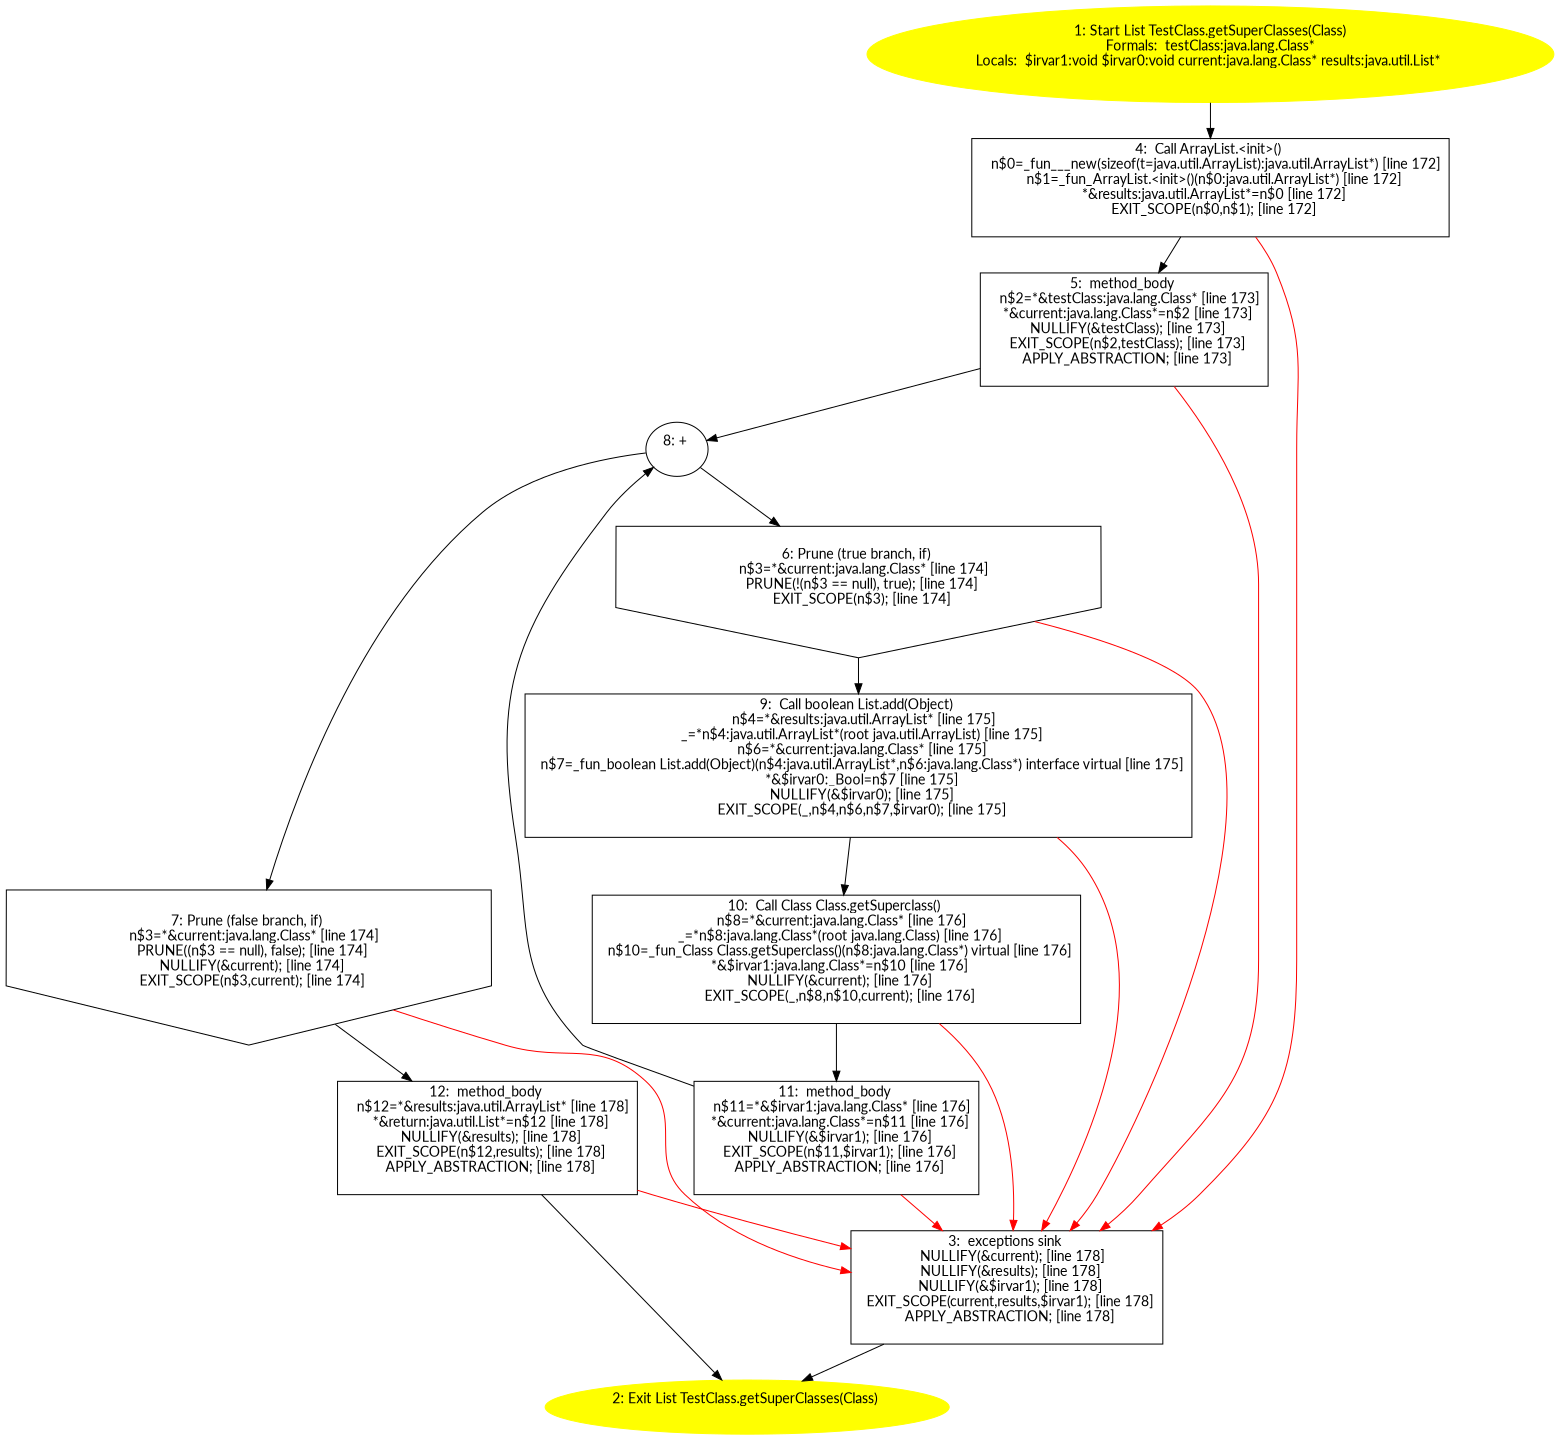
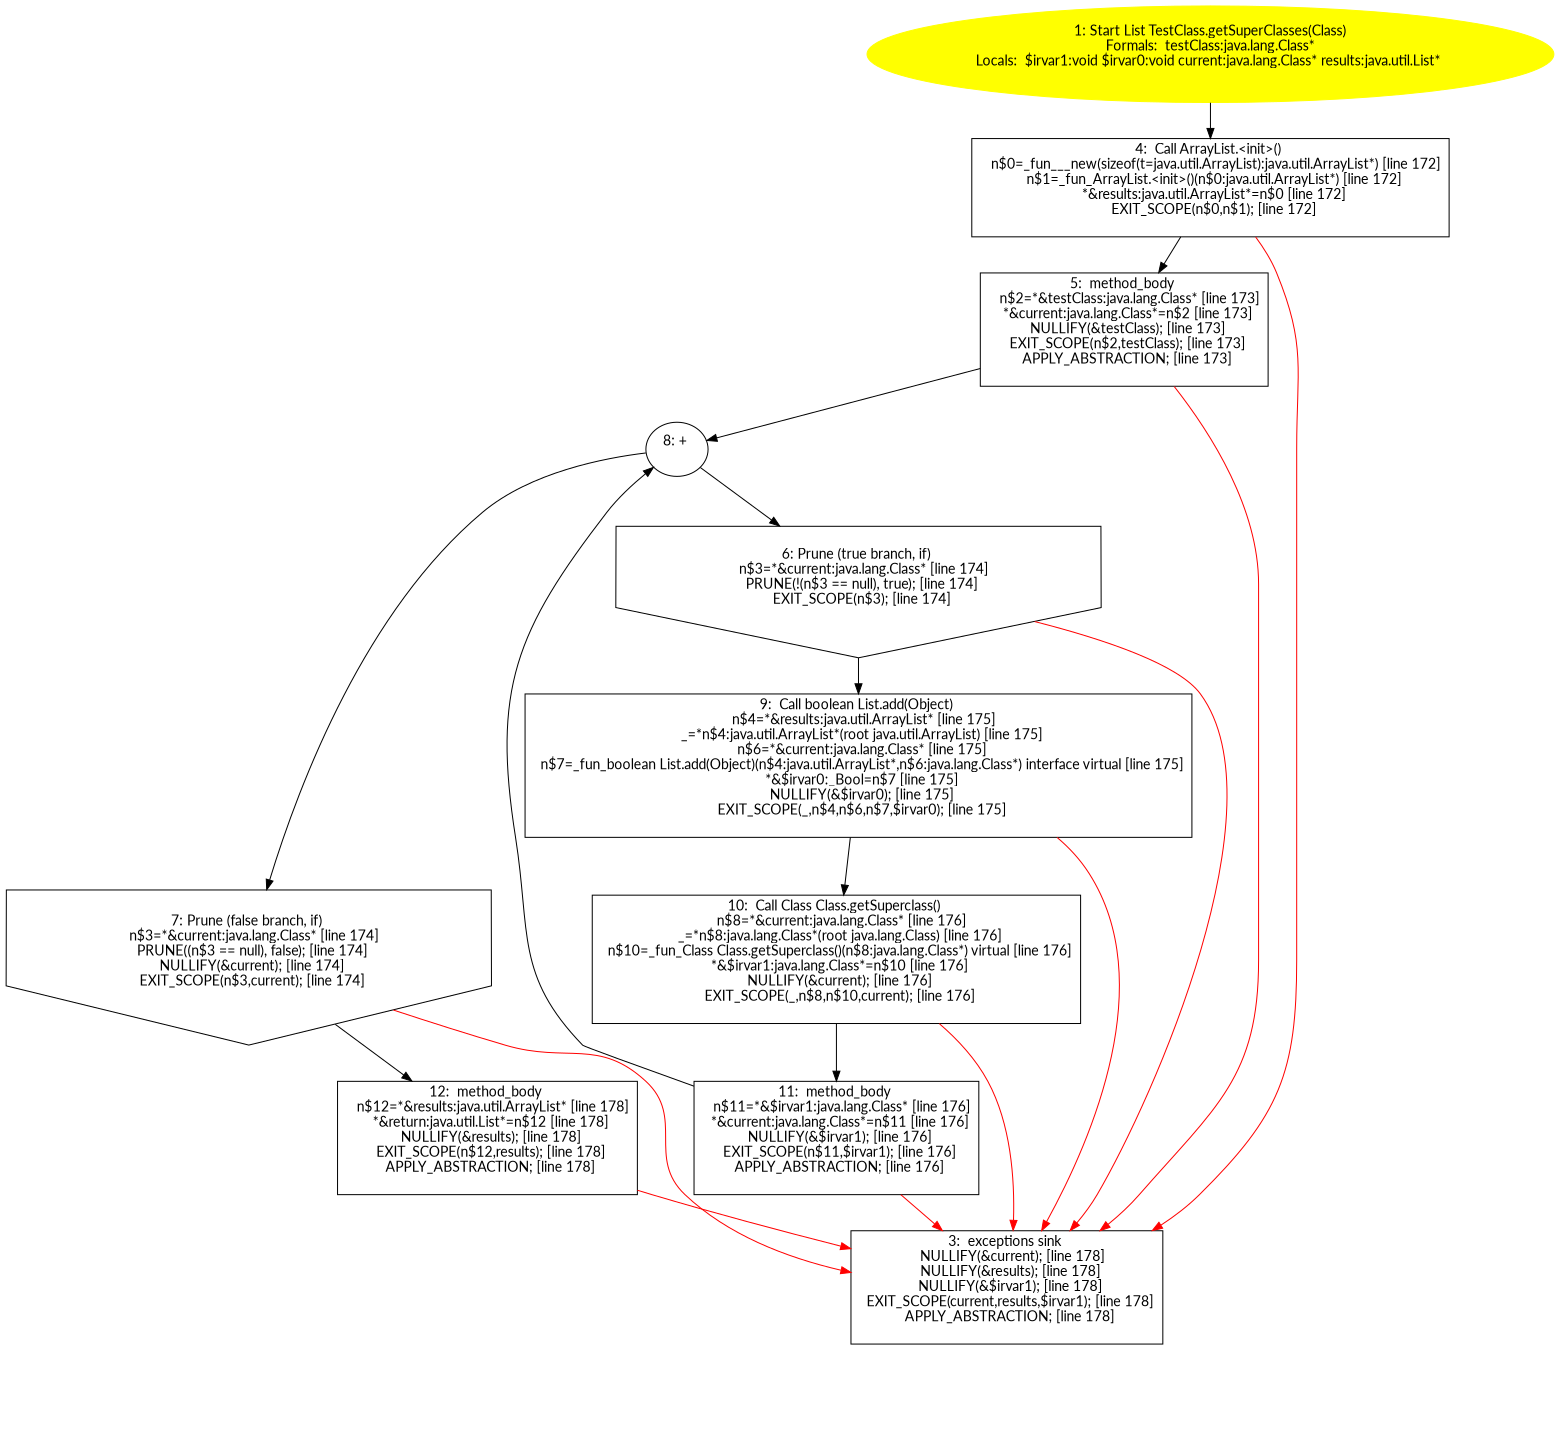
node "2: Exit List TestClass.getSuperClasses(Class)": removed
